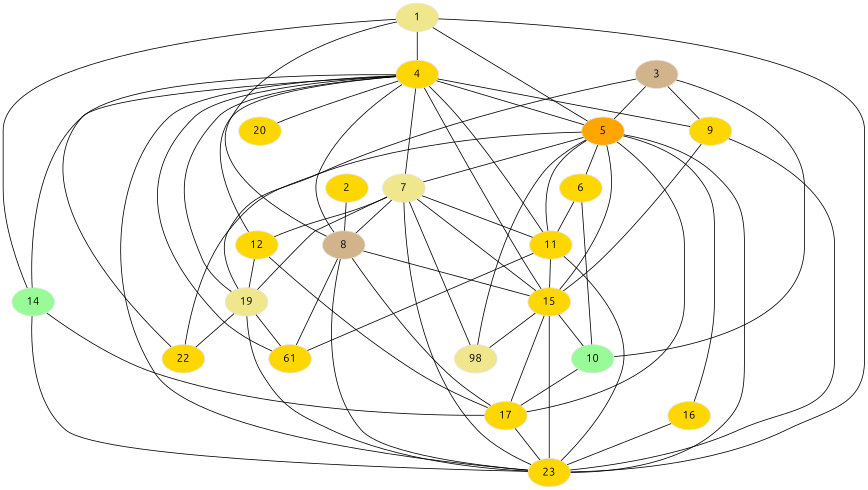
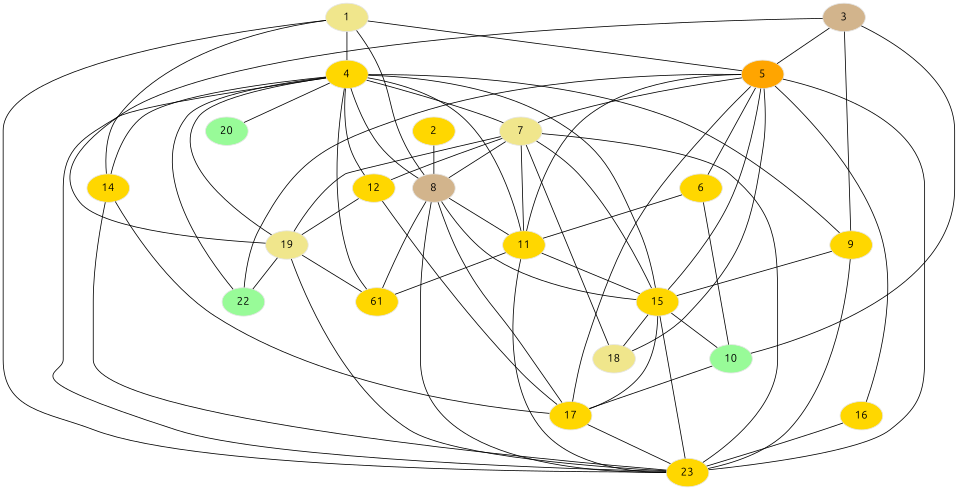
edge "4" -- "5": removed
node "20": fillcolor gold -> palegreen
edge "8" -- "11": added
node "14": fillcolor palegreen -> gold
node "22": fillcolor gold -> palegreen
node "98": label "98" -> "18"
